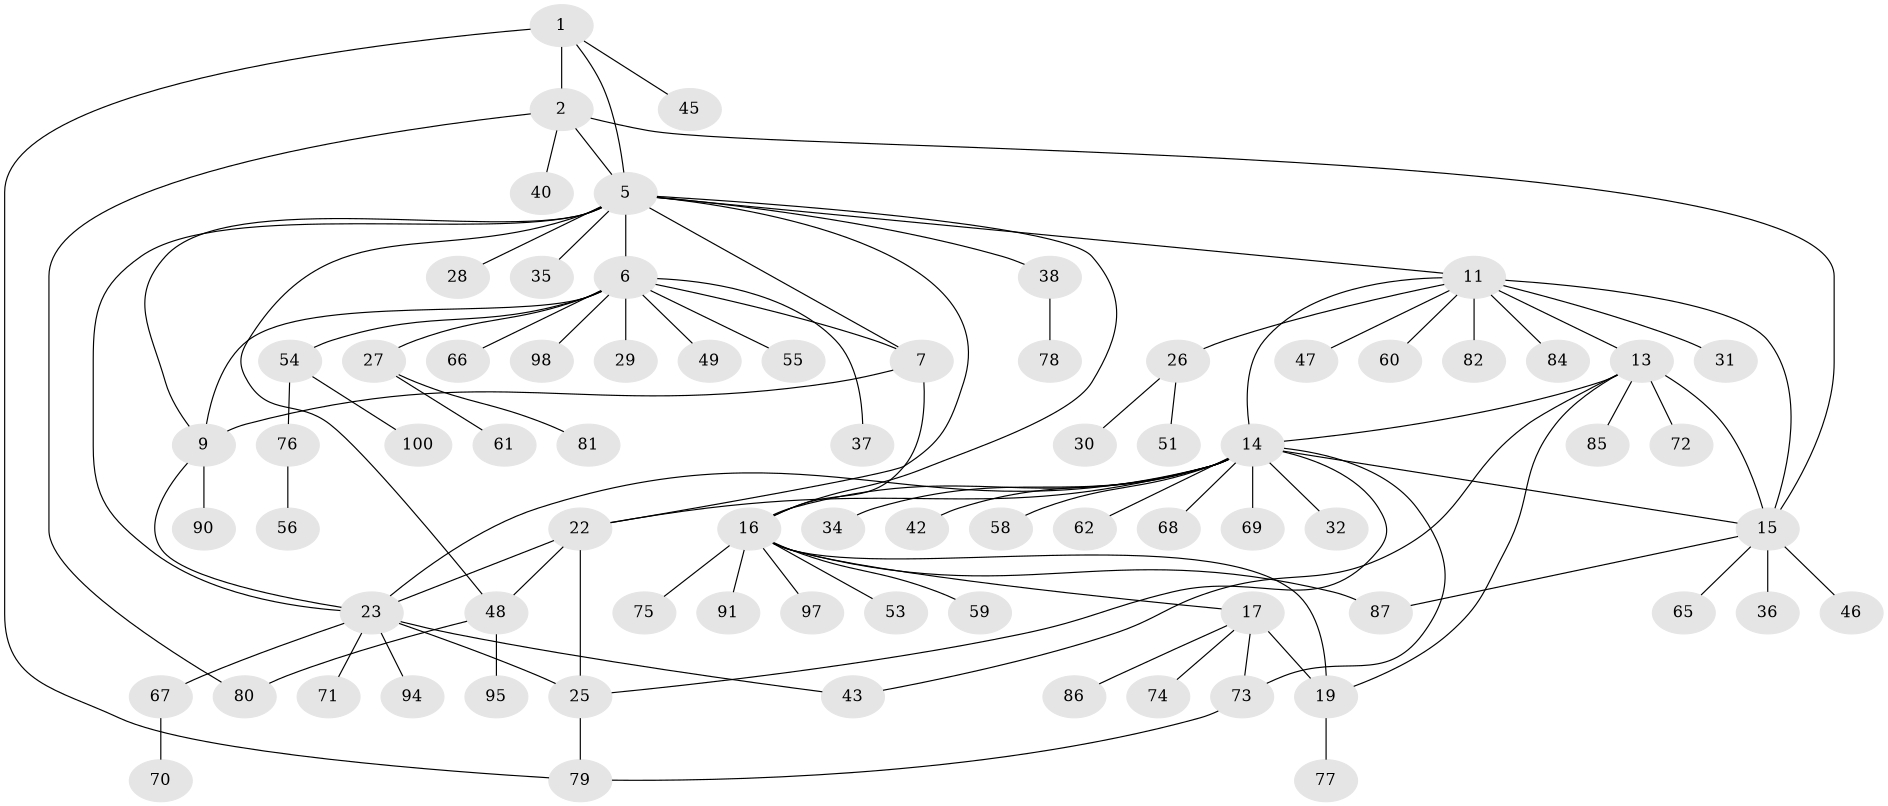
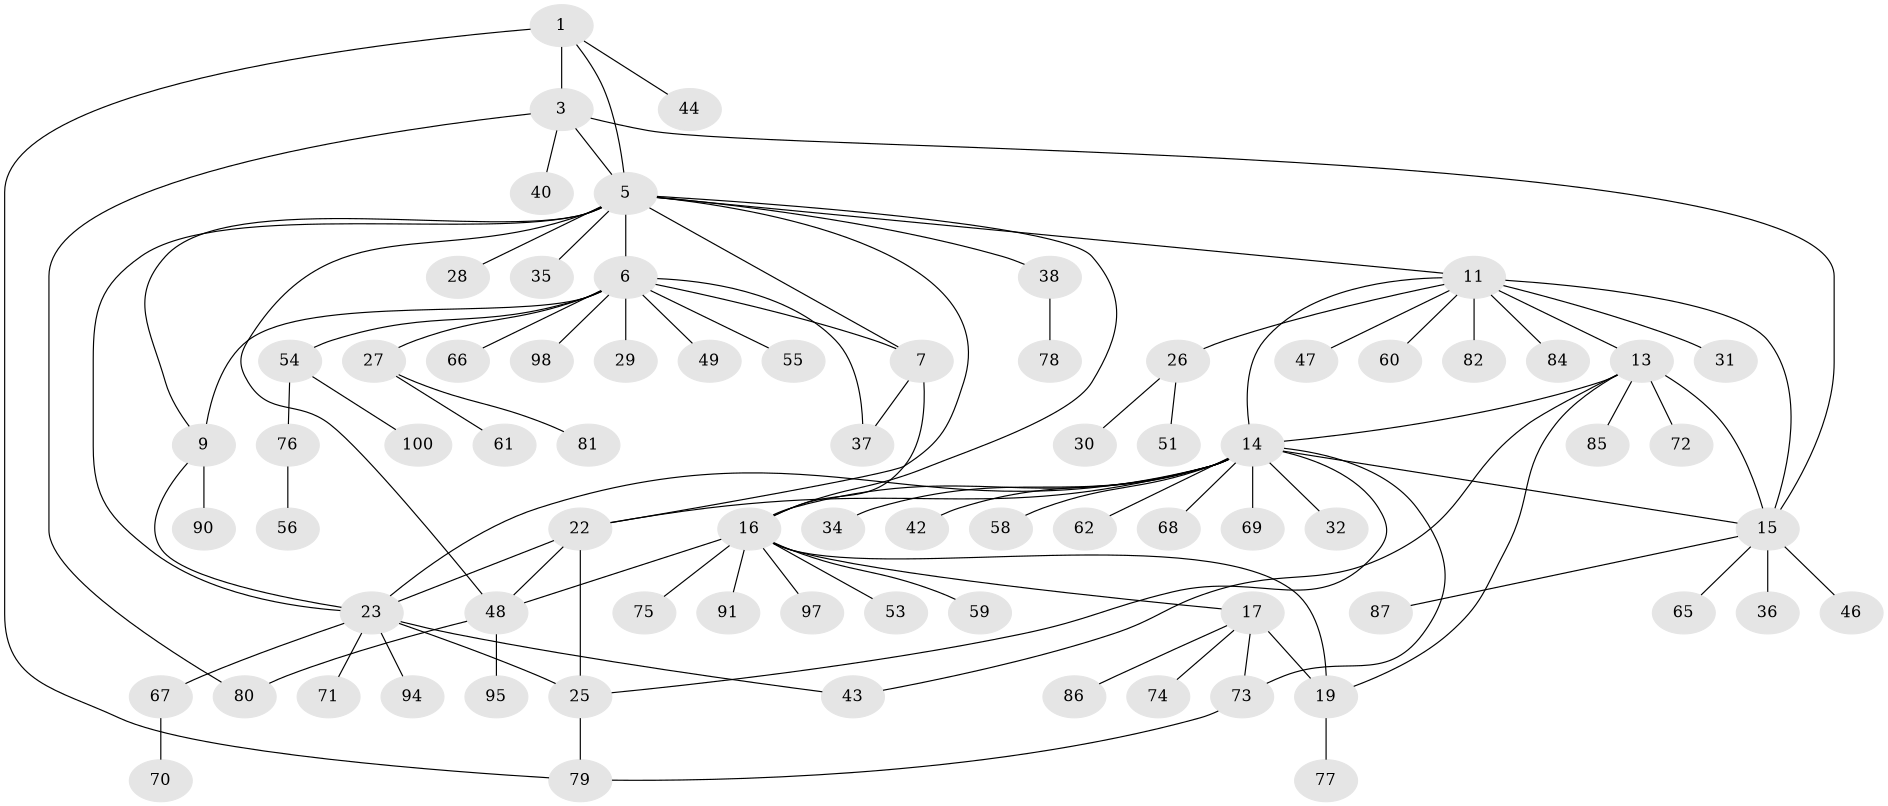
node "2": label "2" -> "3"
node "45": label "45" -> "44"
edge "7" -- "9": now "7" -- "37"
edge "16" -- "87": now "16" -- "48"
